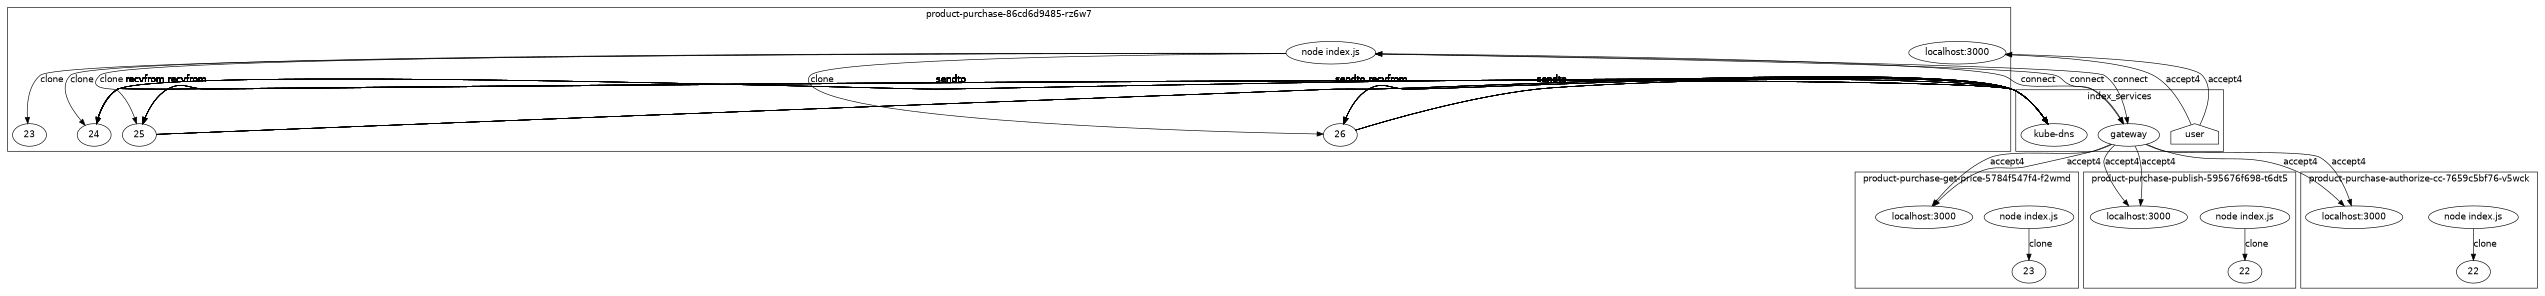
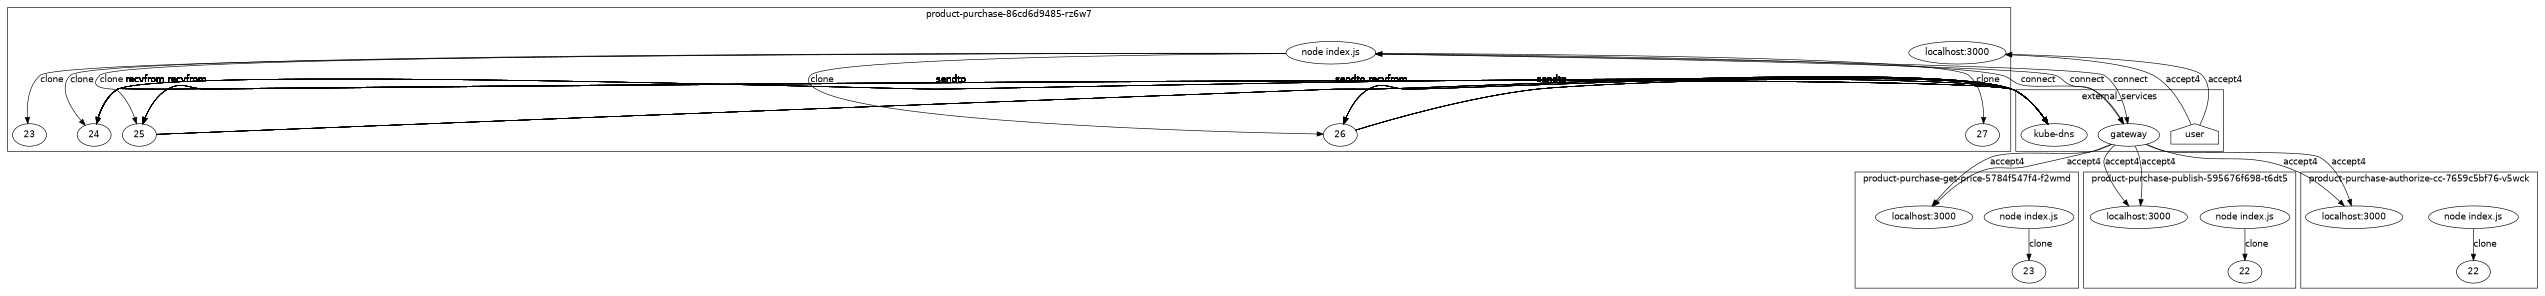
cluster "index_services": label "index_services" -> "external_services"
node "27": added
